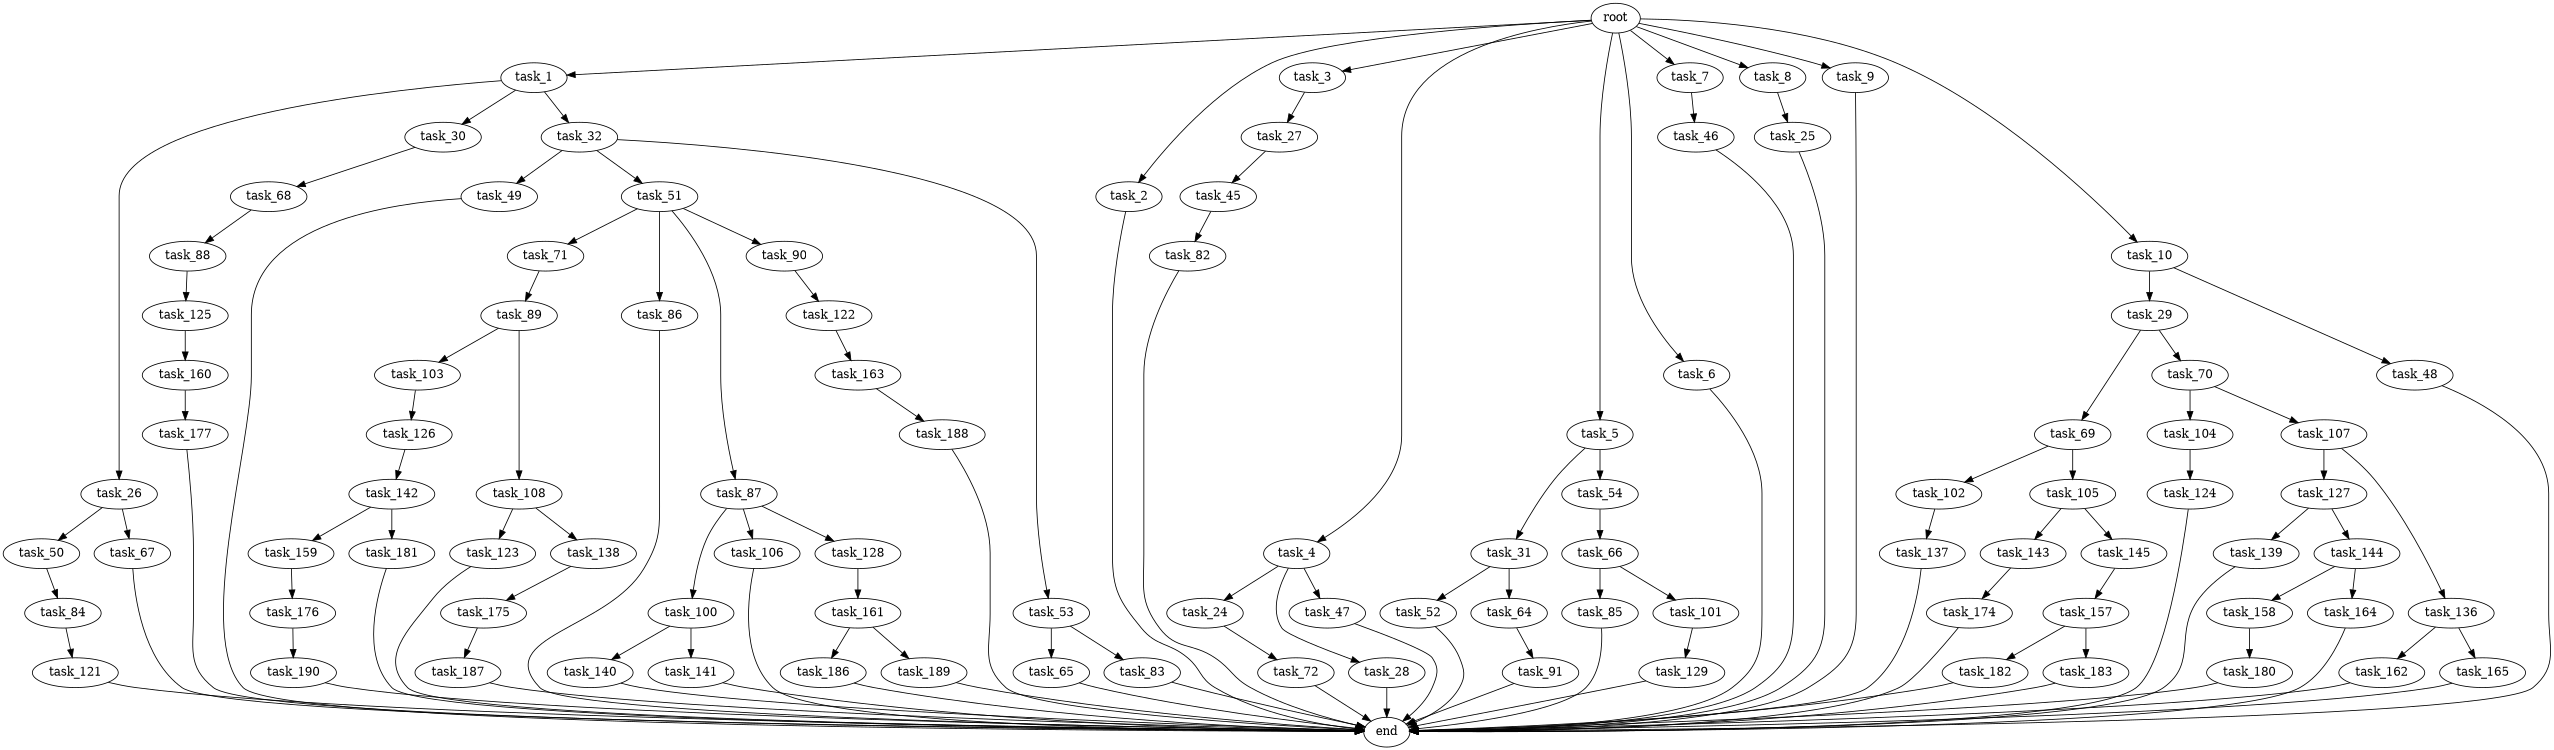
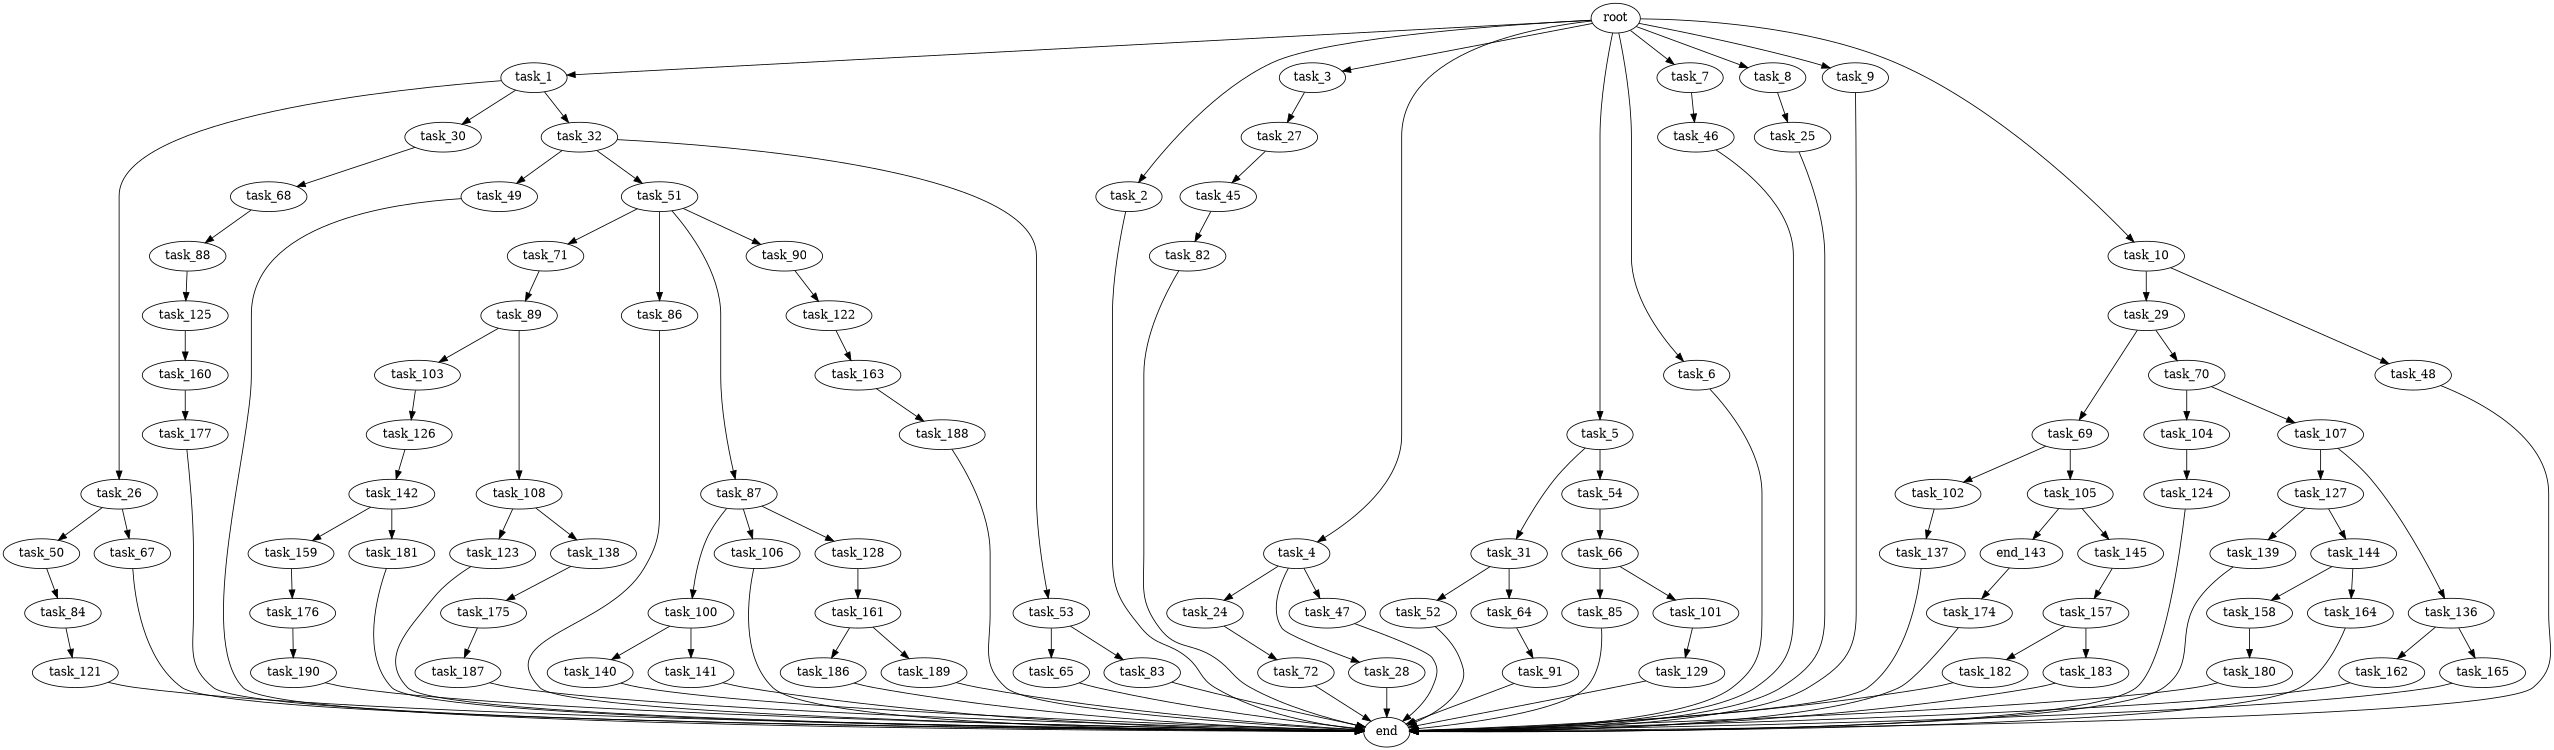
node "task_143": label "task_143" -> "end_143"
